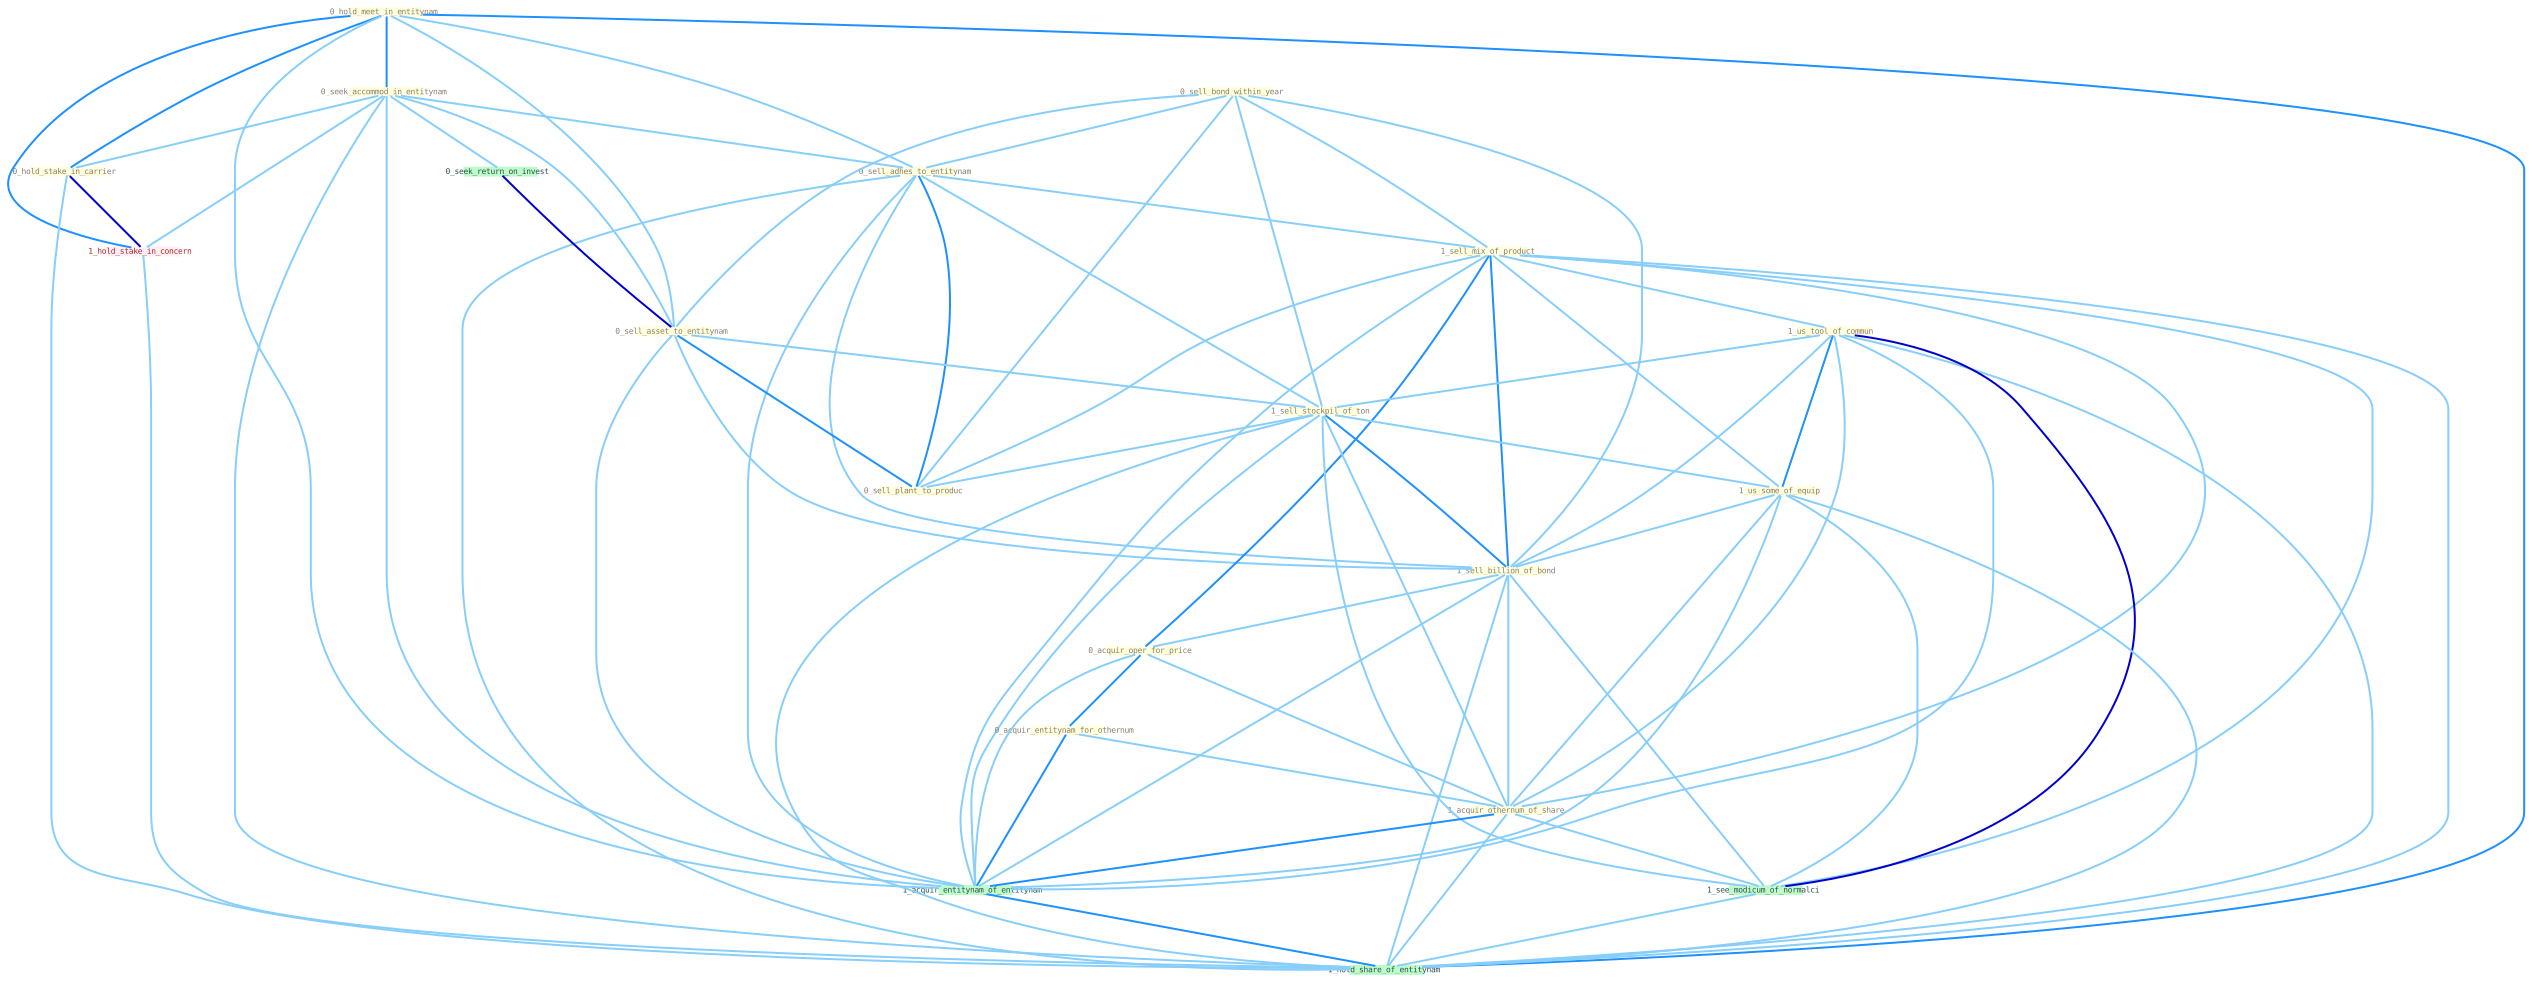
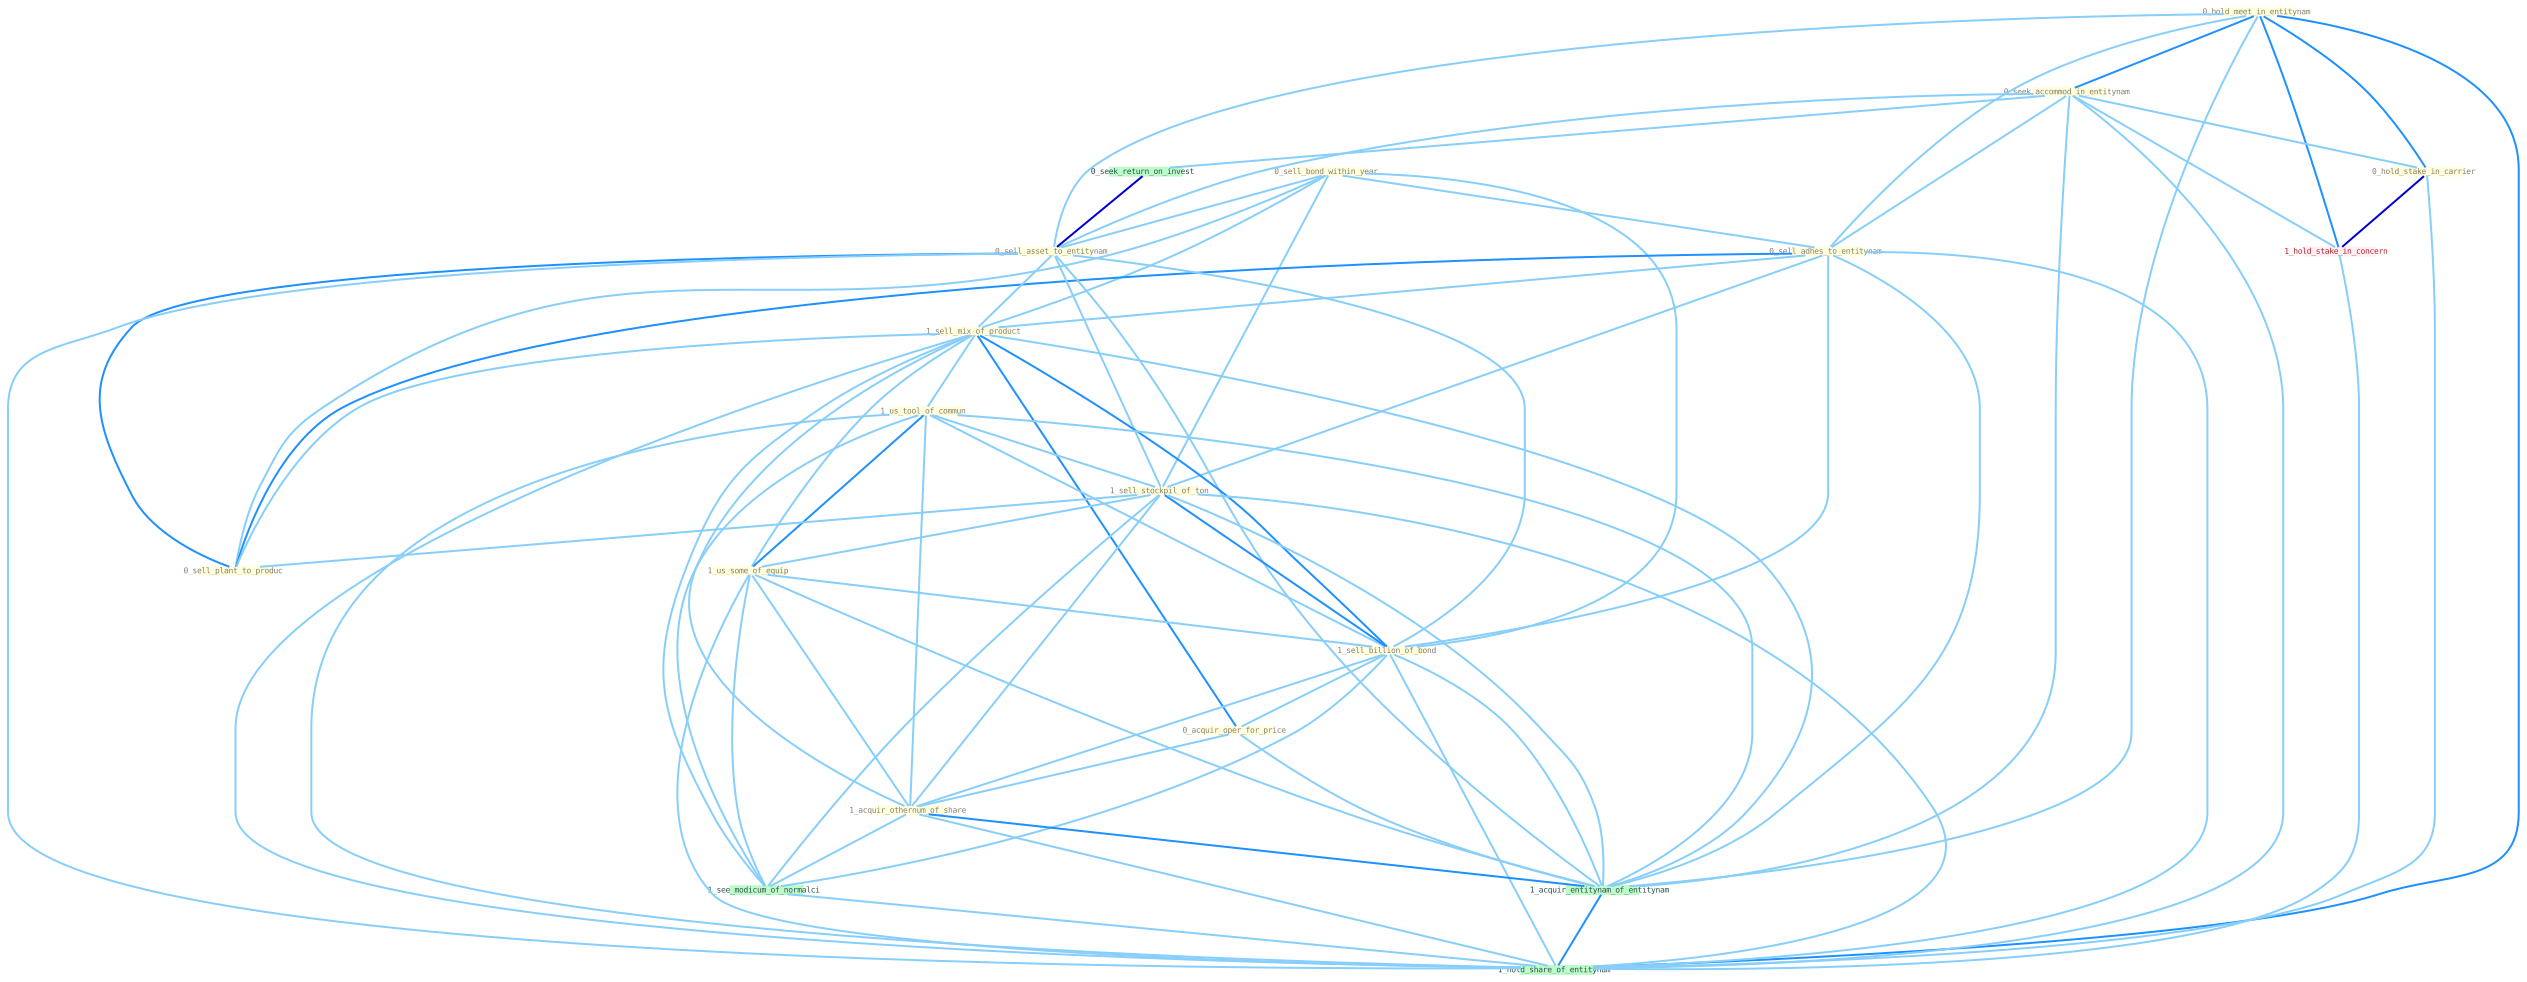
edge "0_sell_asset_to_entitynam" -- "1_sell_mix_of_product": added
edge "1_us_tool_of_commun" -- "1_see_modicum_of_normalci": color #0000cd -> #87cefa
node "0_acquir_entitynam_for_othernum": removed
edge "0_sell_asset_to_entitynam" -- "1_hold_share_of_entitynam": added
